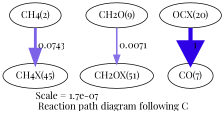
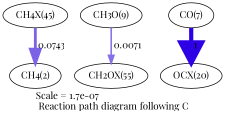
node "CH2O(9)": label "CH2O(9)" -> "CH3O(9)"
edge "OCX(20)" -> "CO(7)": reversed
edge "CH4(2)" -> "CH4X(45)": reversed
node "CH2OX(51)": label "CH2OX(51)" -> "CH2OX(55)"
